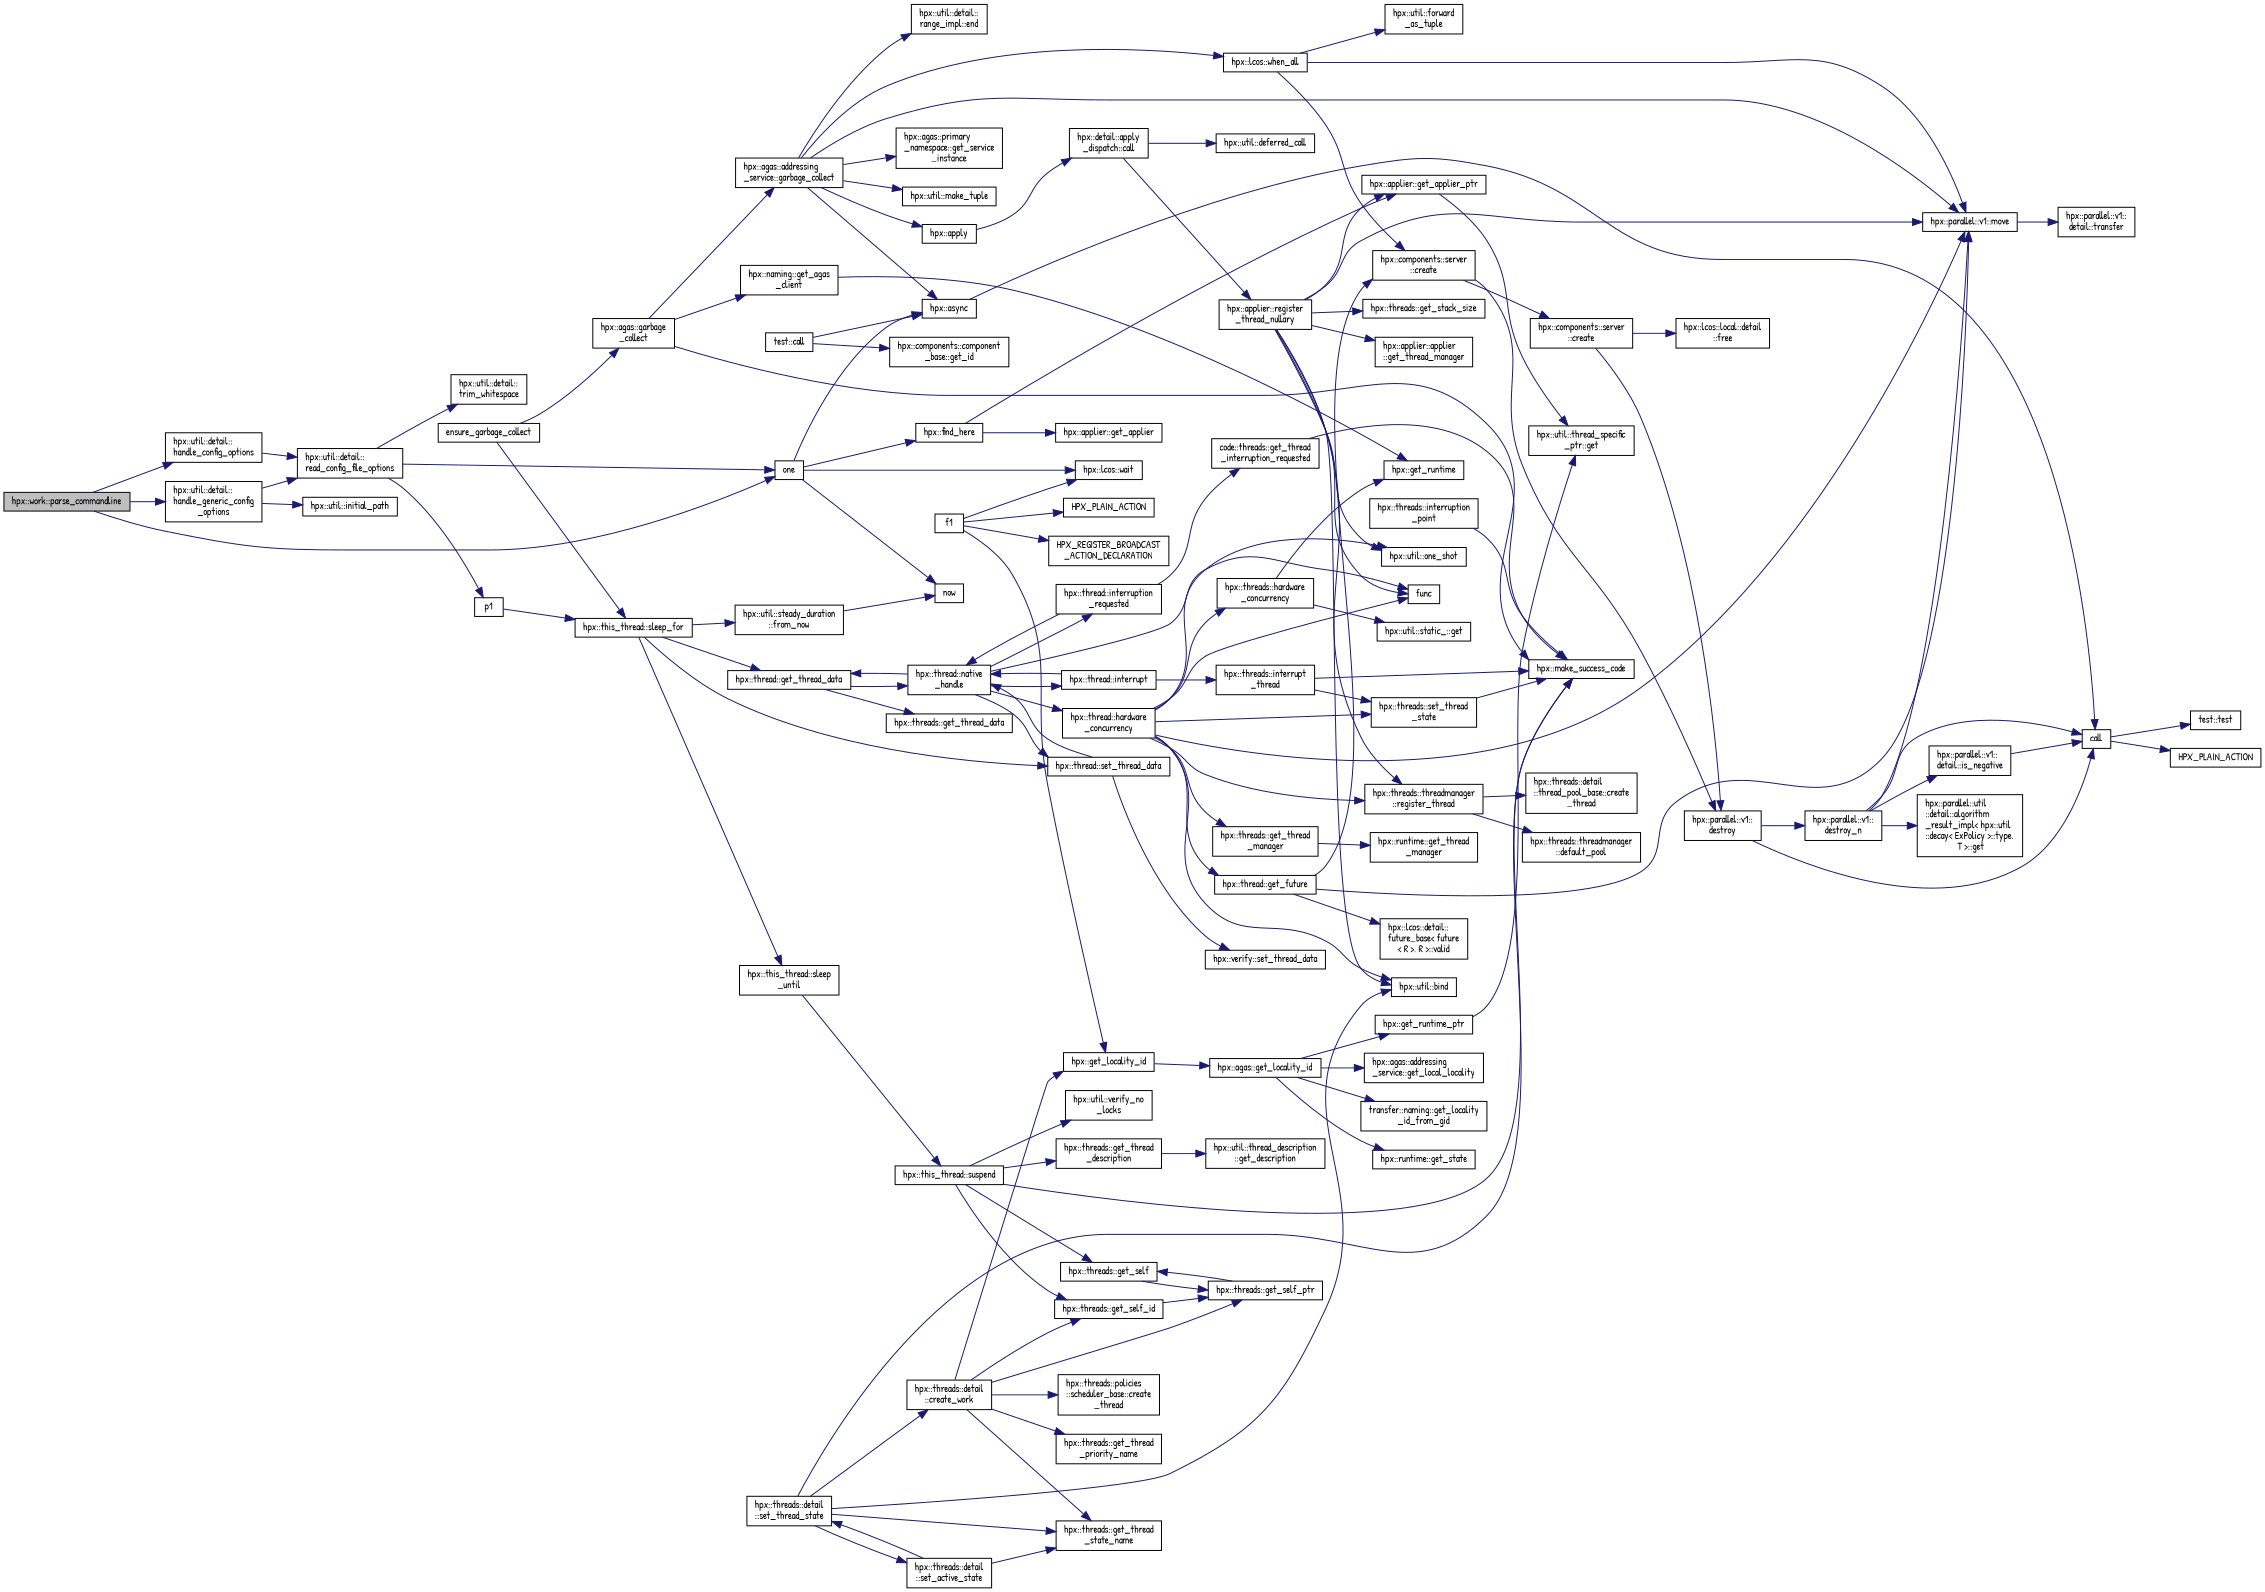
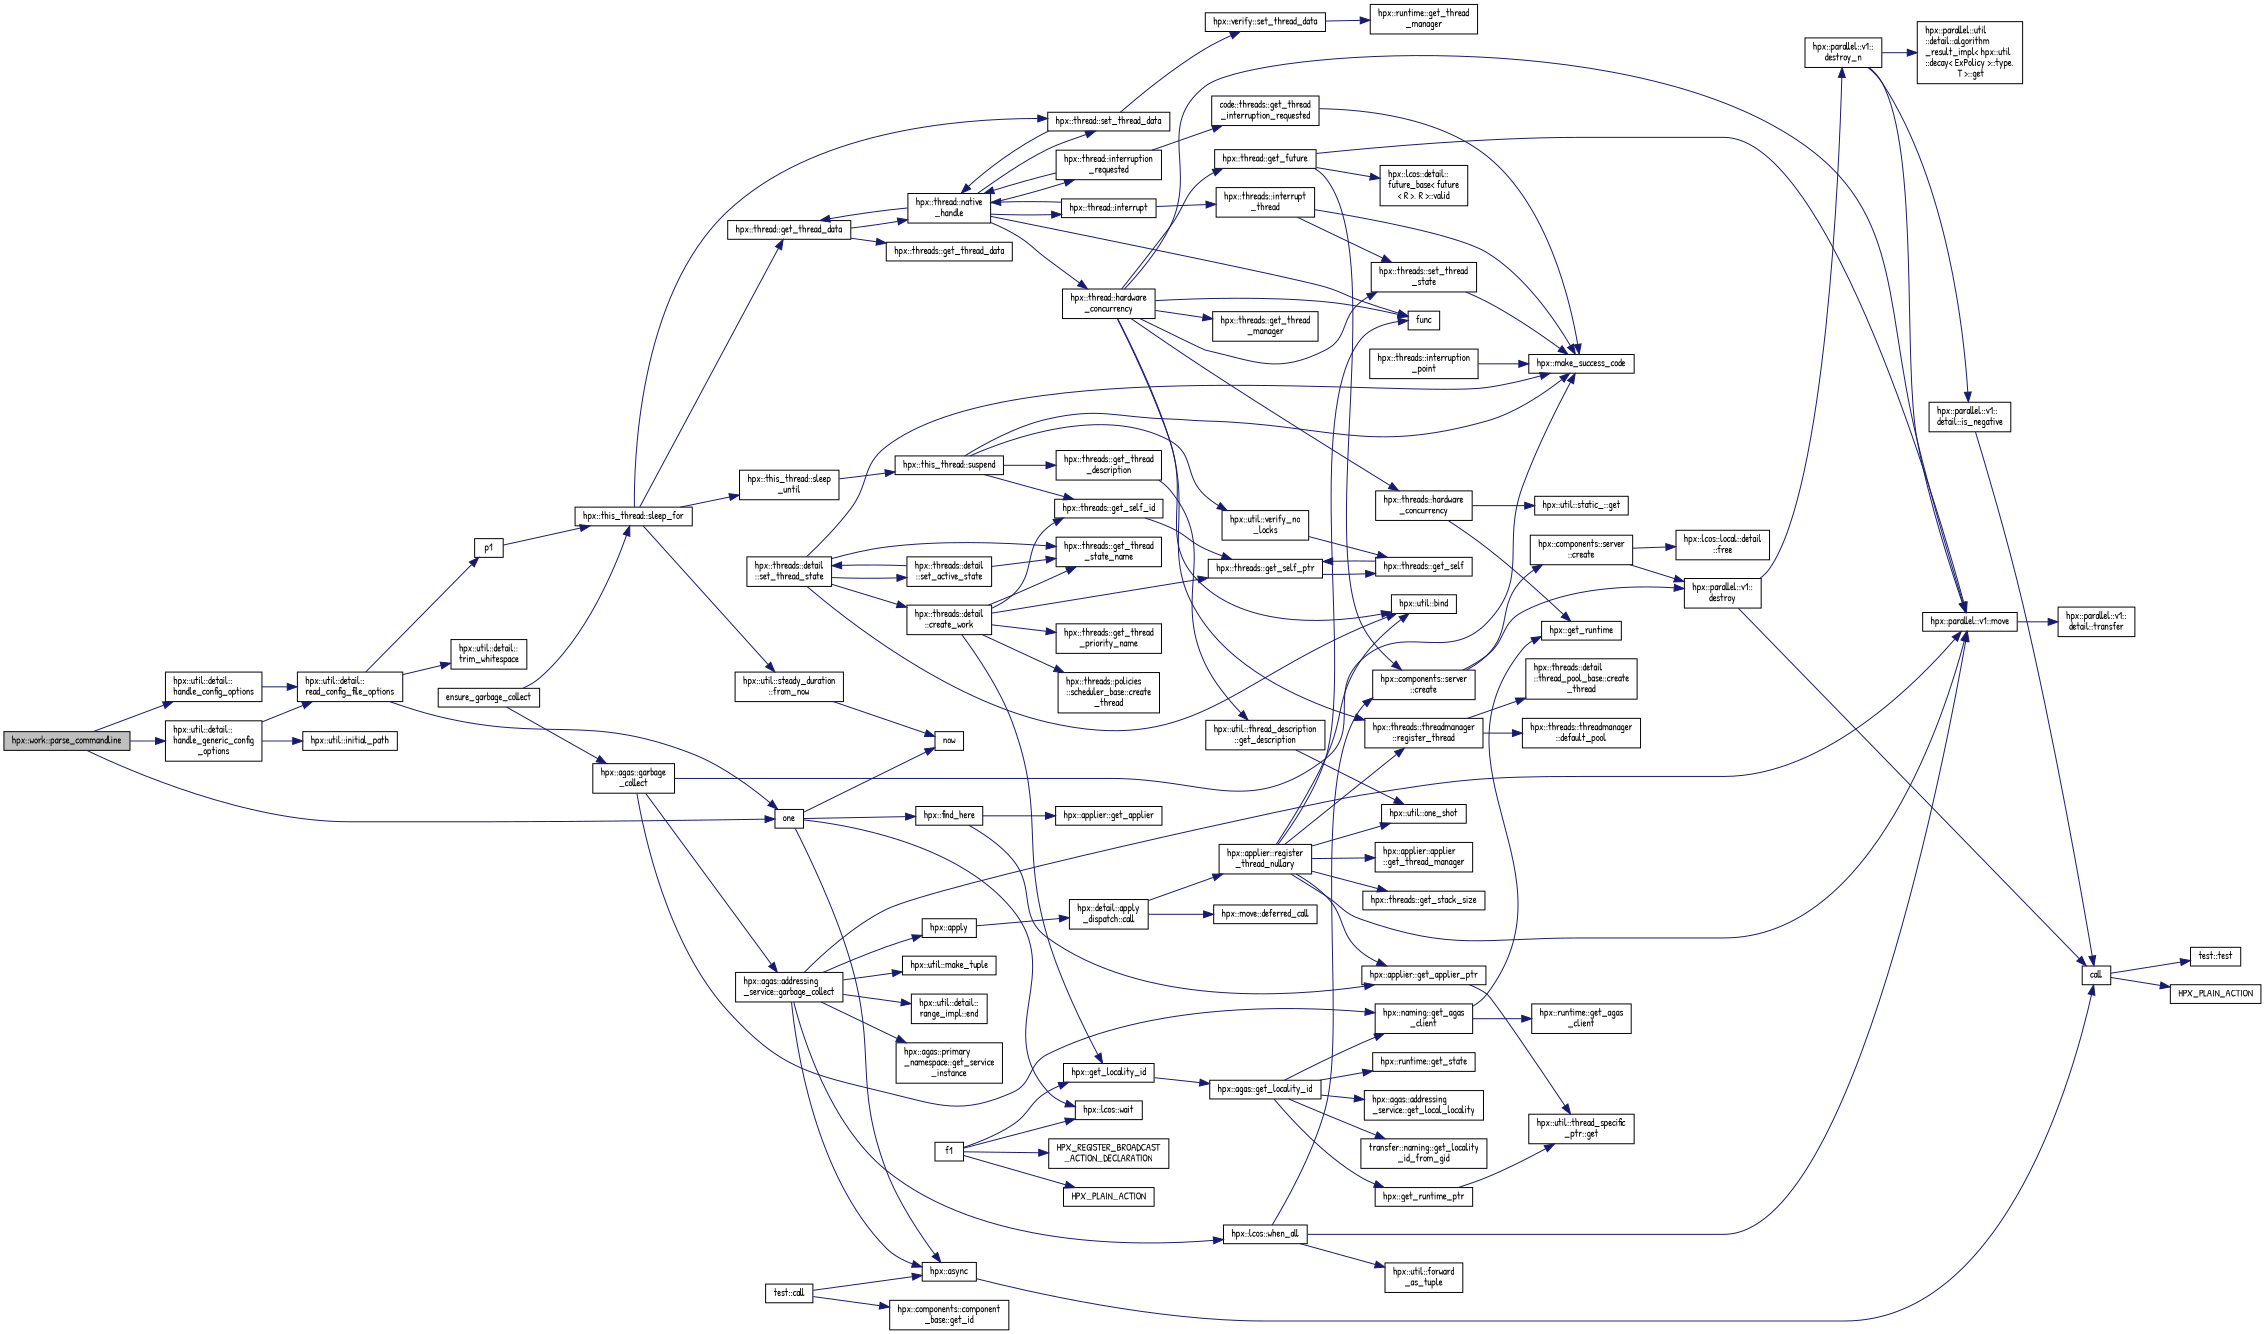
node "hpx::util::deferred_call": label "hpx::util::deferred_call" -> "hpx::move::deferred_call"
edge "hpx::thread::hardware _concurrency" -> "hpx::util::one_shot": now "hpx::util::thread_description ::get_description" -> "hpx::util::one_shot"
edge "hpx::parallel::v1:: destroy_n" -> "call": removed
edge "hpx::threads::get_thread _manager" -> "hpx::runtime::get_thread _manager": now "hpx::verify::set_thread_data" -> "hpx::runtime::get_thread _manager"
node "hpx::runtime::get_agas _client": added
edge "hpx::agas::get_locality_id" -> "hpx::naming::get_agas _client": added
edge "hpx::this_thread::suspend" -> "hpx::threads::get_self": now "hpx::util::verify_no _locks" -> "hpx::threads::get_self"
